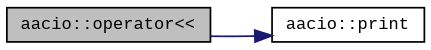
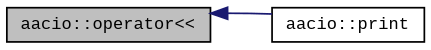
edge "aacio::operator<<" -> "aacio::print": reversed
